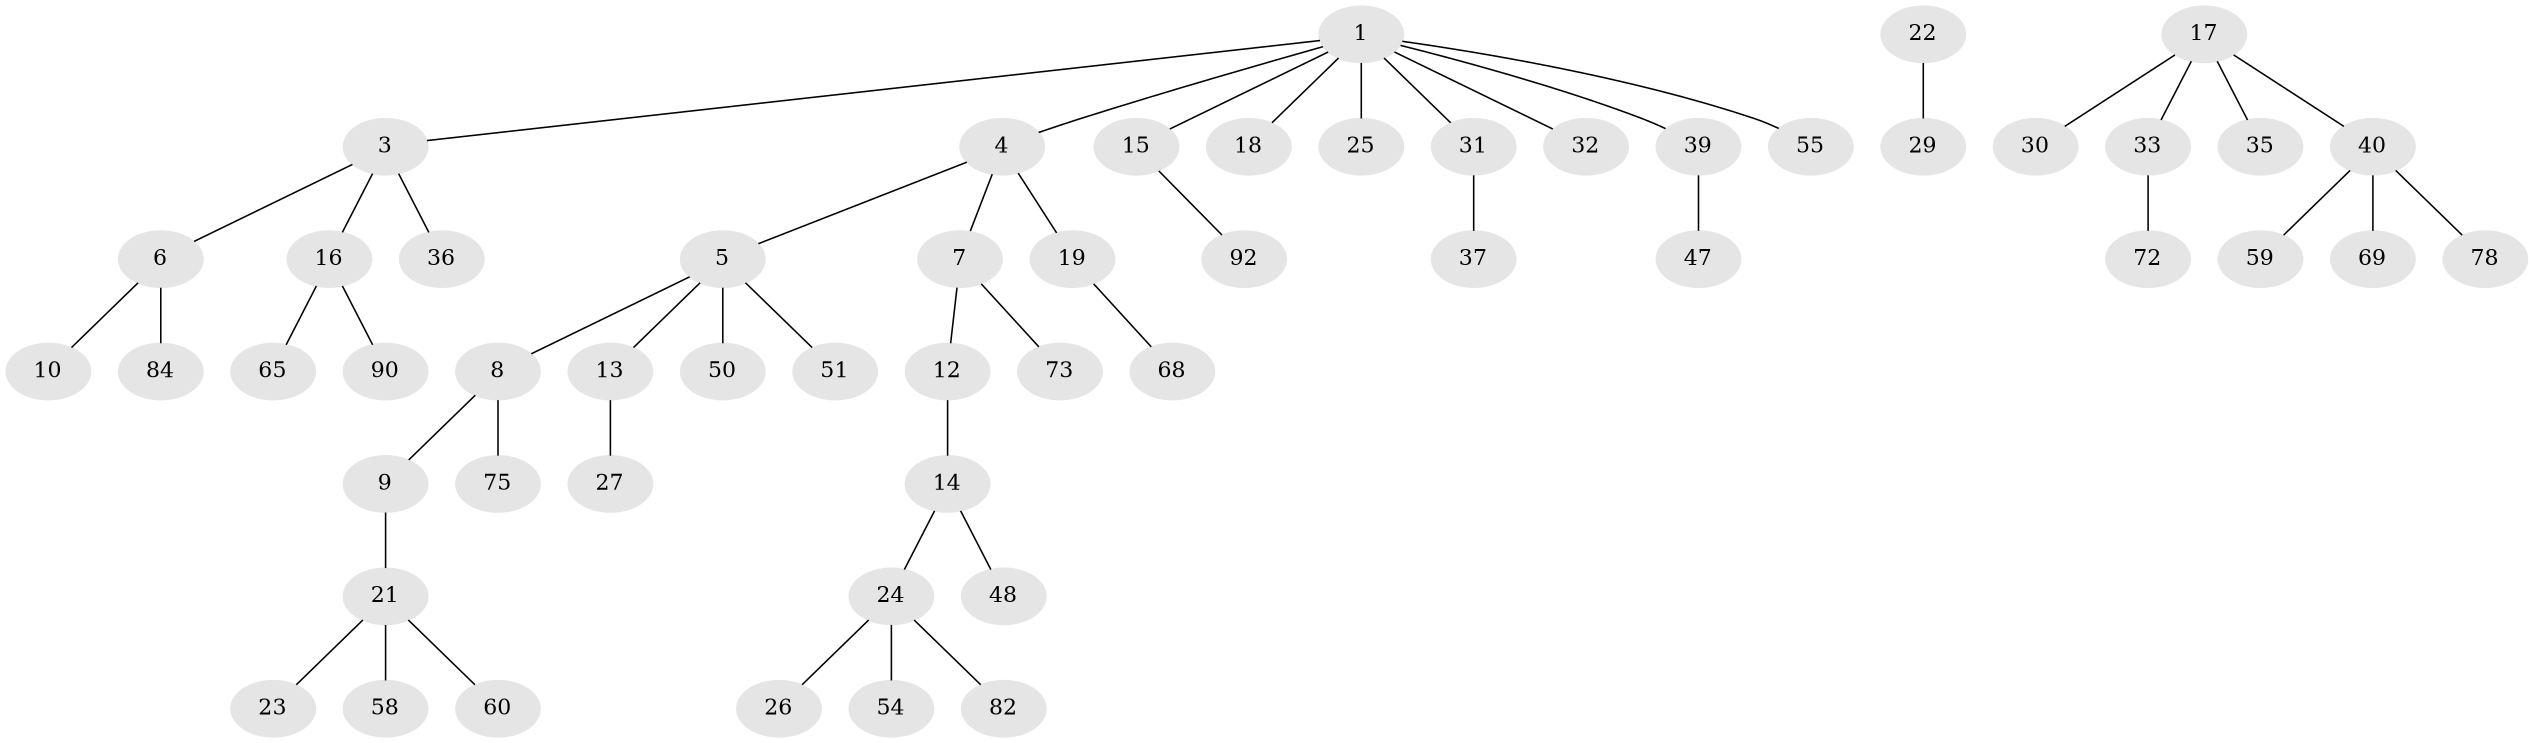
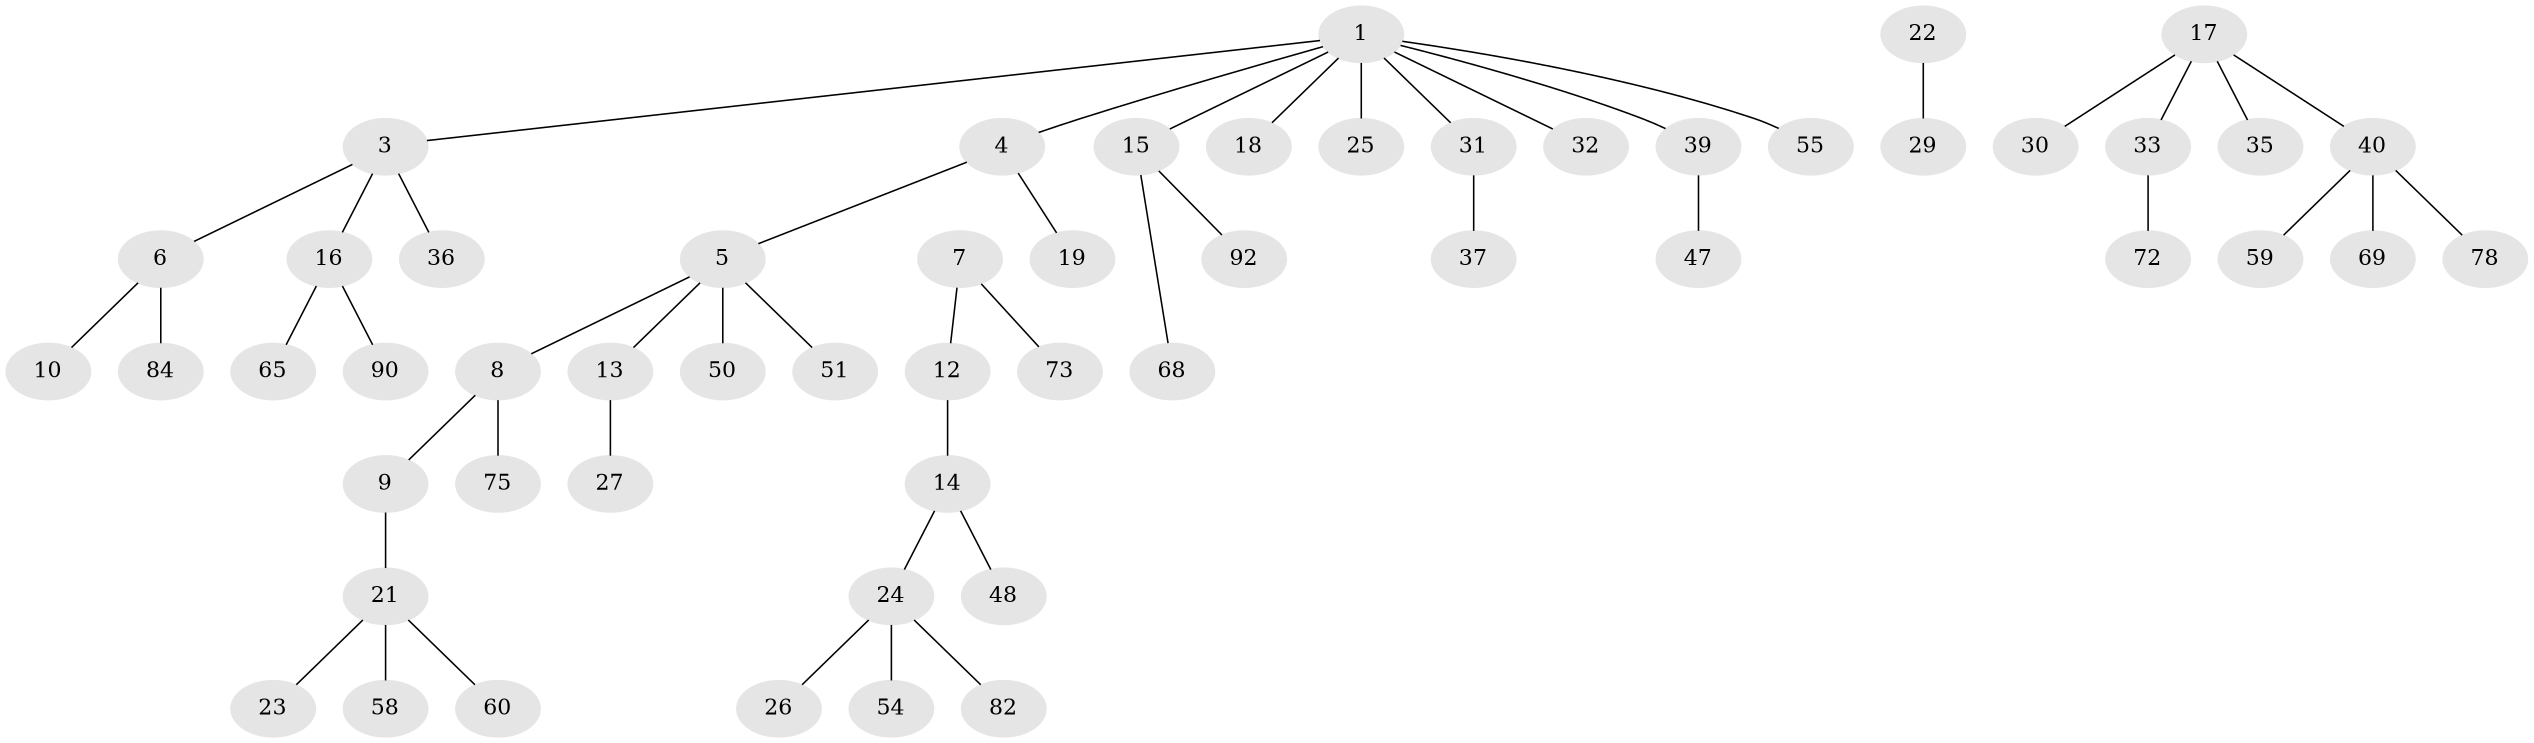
edge "4" -- "7": removed
edge "19" -- "68": now "15" -- "68"
